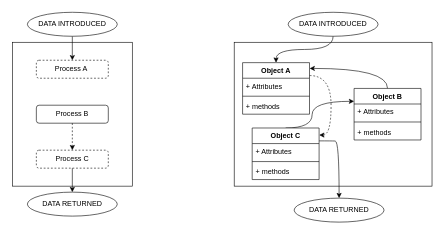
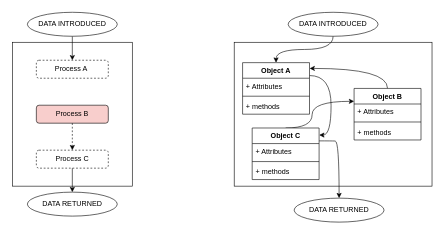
edge "Object A" -> "Object C": style dashed -> solid
node "Process B": fillcolor #ffffff -> #f8cecc
